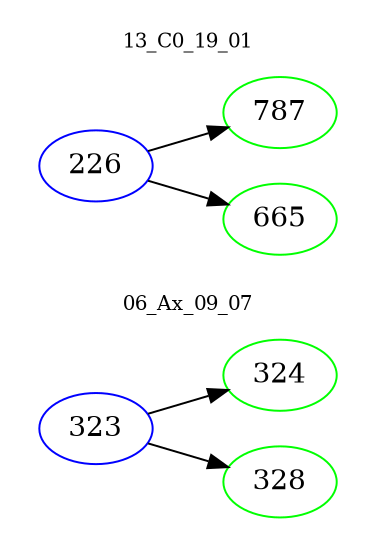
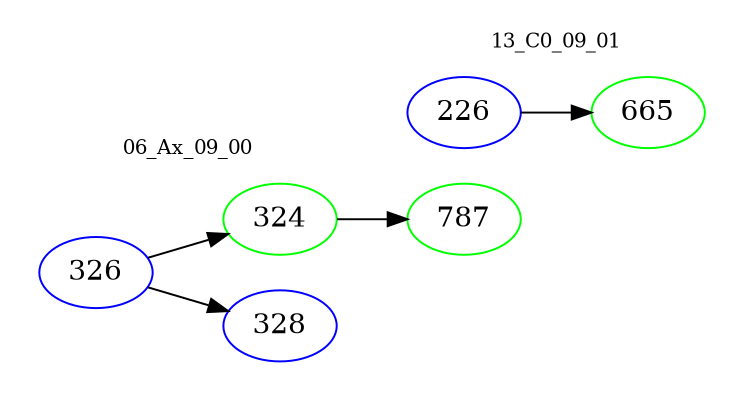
cluster "13_C0_19_01": label "13_C0_19_01" -> "13_C0_09_01"
edge "226" -> "787": now "324" -> "787"
cluster "06_Ax_09_07": label "06_Ax_09_07" -> "06_Ax_09_00"
node "323": label "323" -> "326"
node "328": color green -> blue
